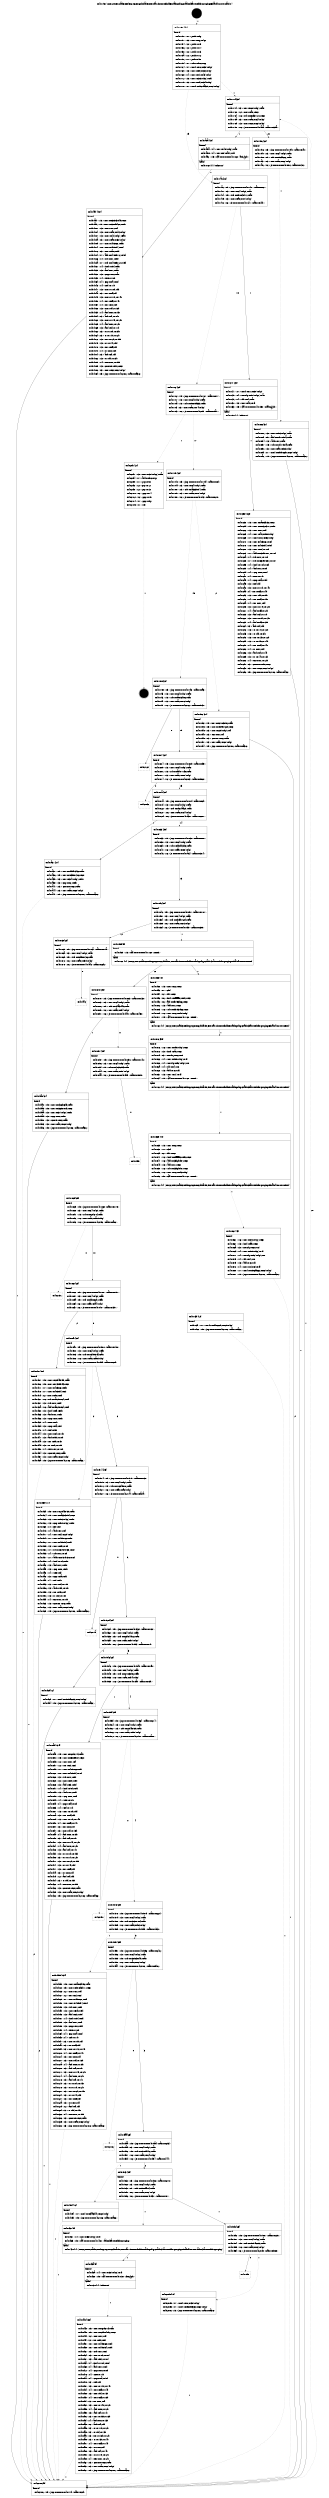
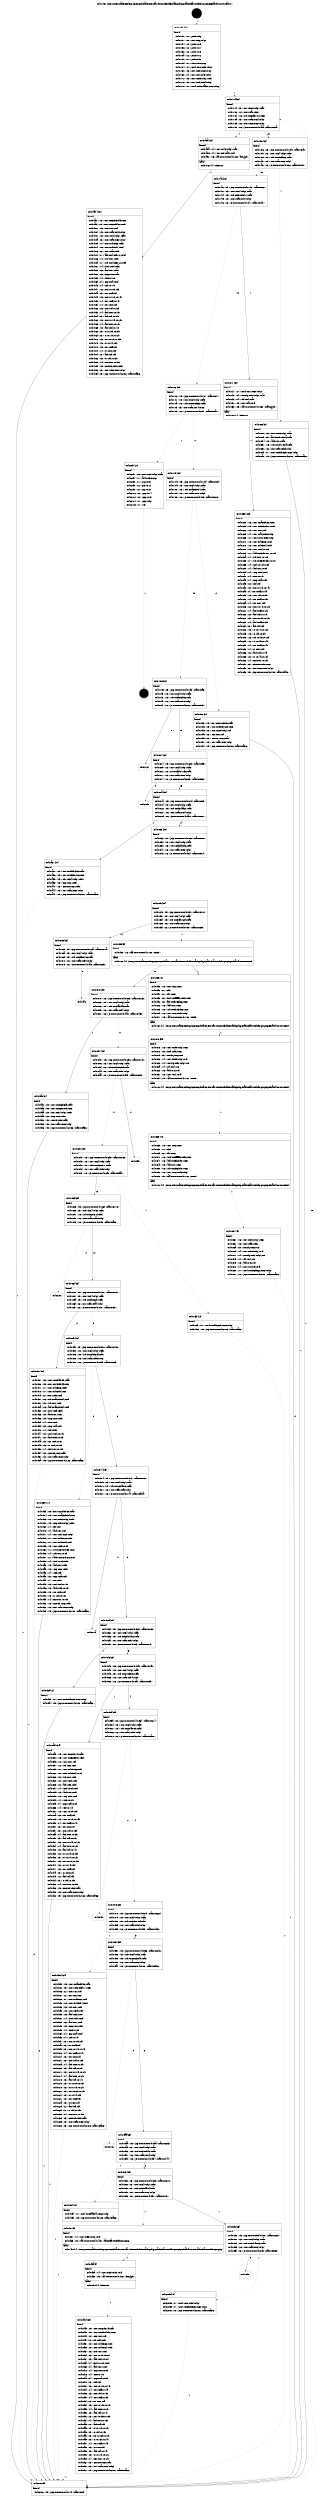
edge "0x401750 [47]" -> "0x4017ac [22]": now "0x401796 [22]" -> "0x4017ac [22]"
edge "0x401833 [25]" -> "0x40184c [25]": removed, label "13"
node "0x4018b0 [25]": added
